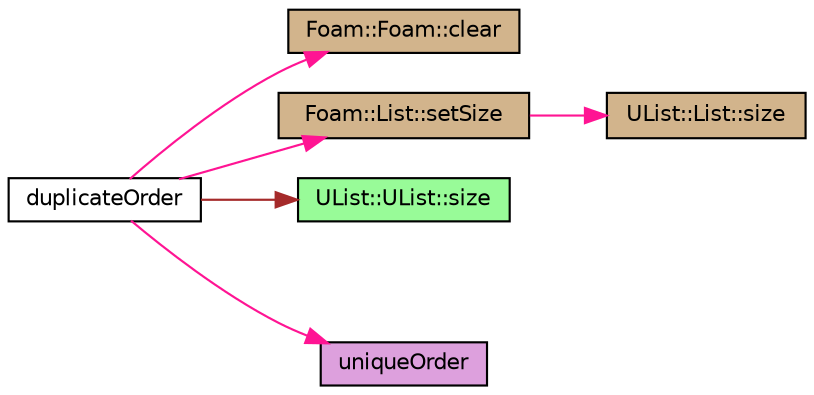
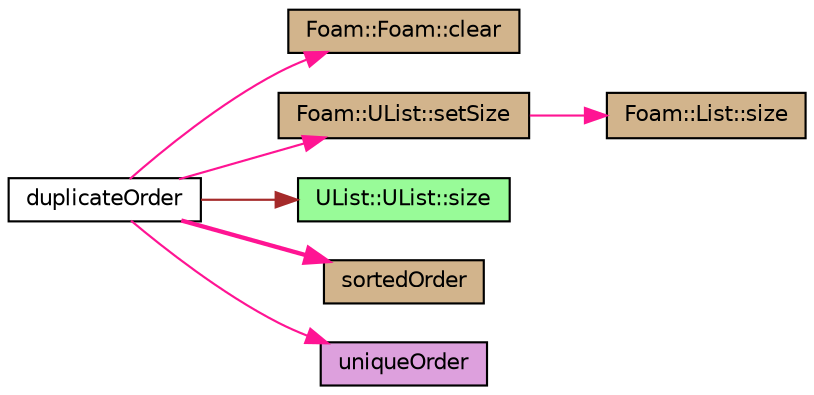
node "Foam::List::setSize": label "Foam::List::setSize" -> "Foam::UList::setSize"
node "UList::List::size": label "UList::List::size" -> "Foam::List::size"
node "sortedOrder": added
